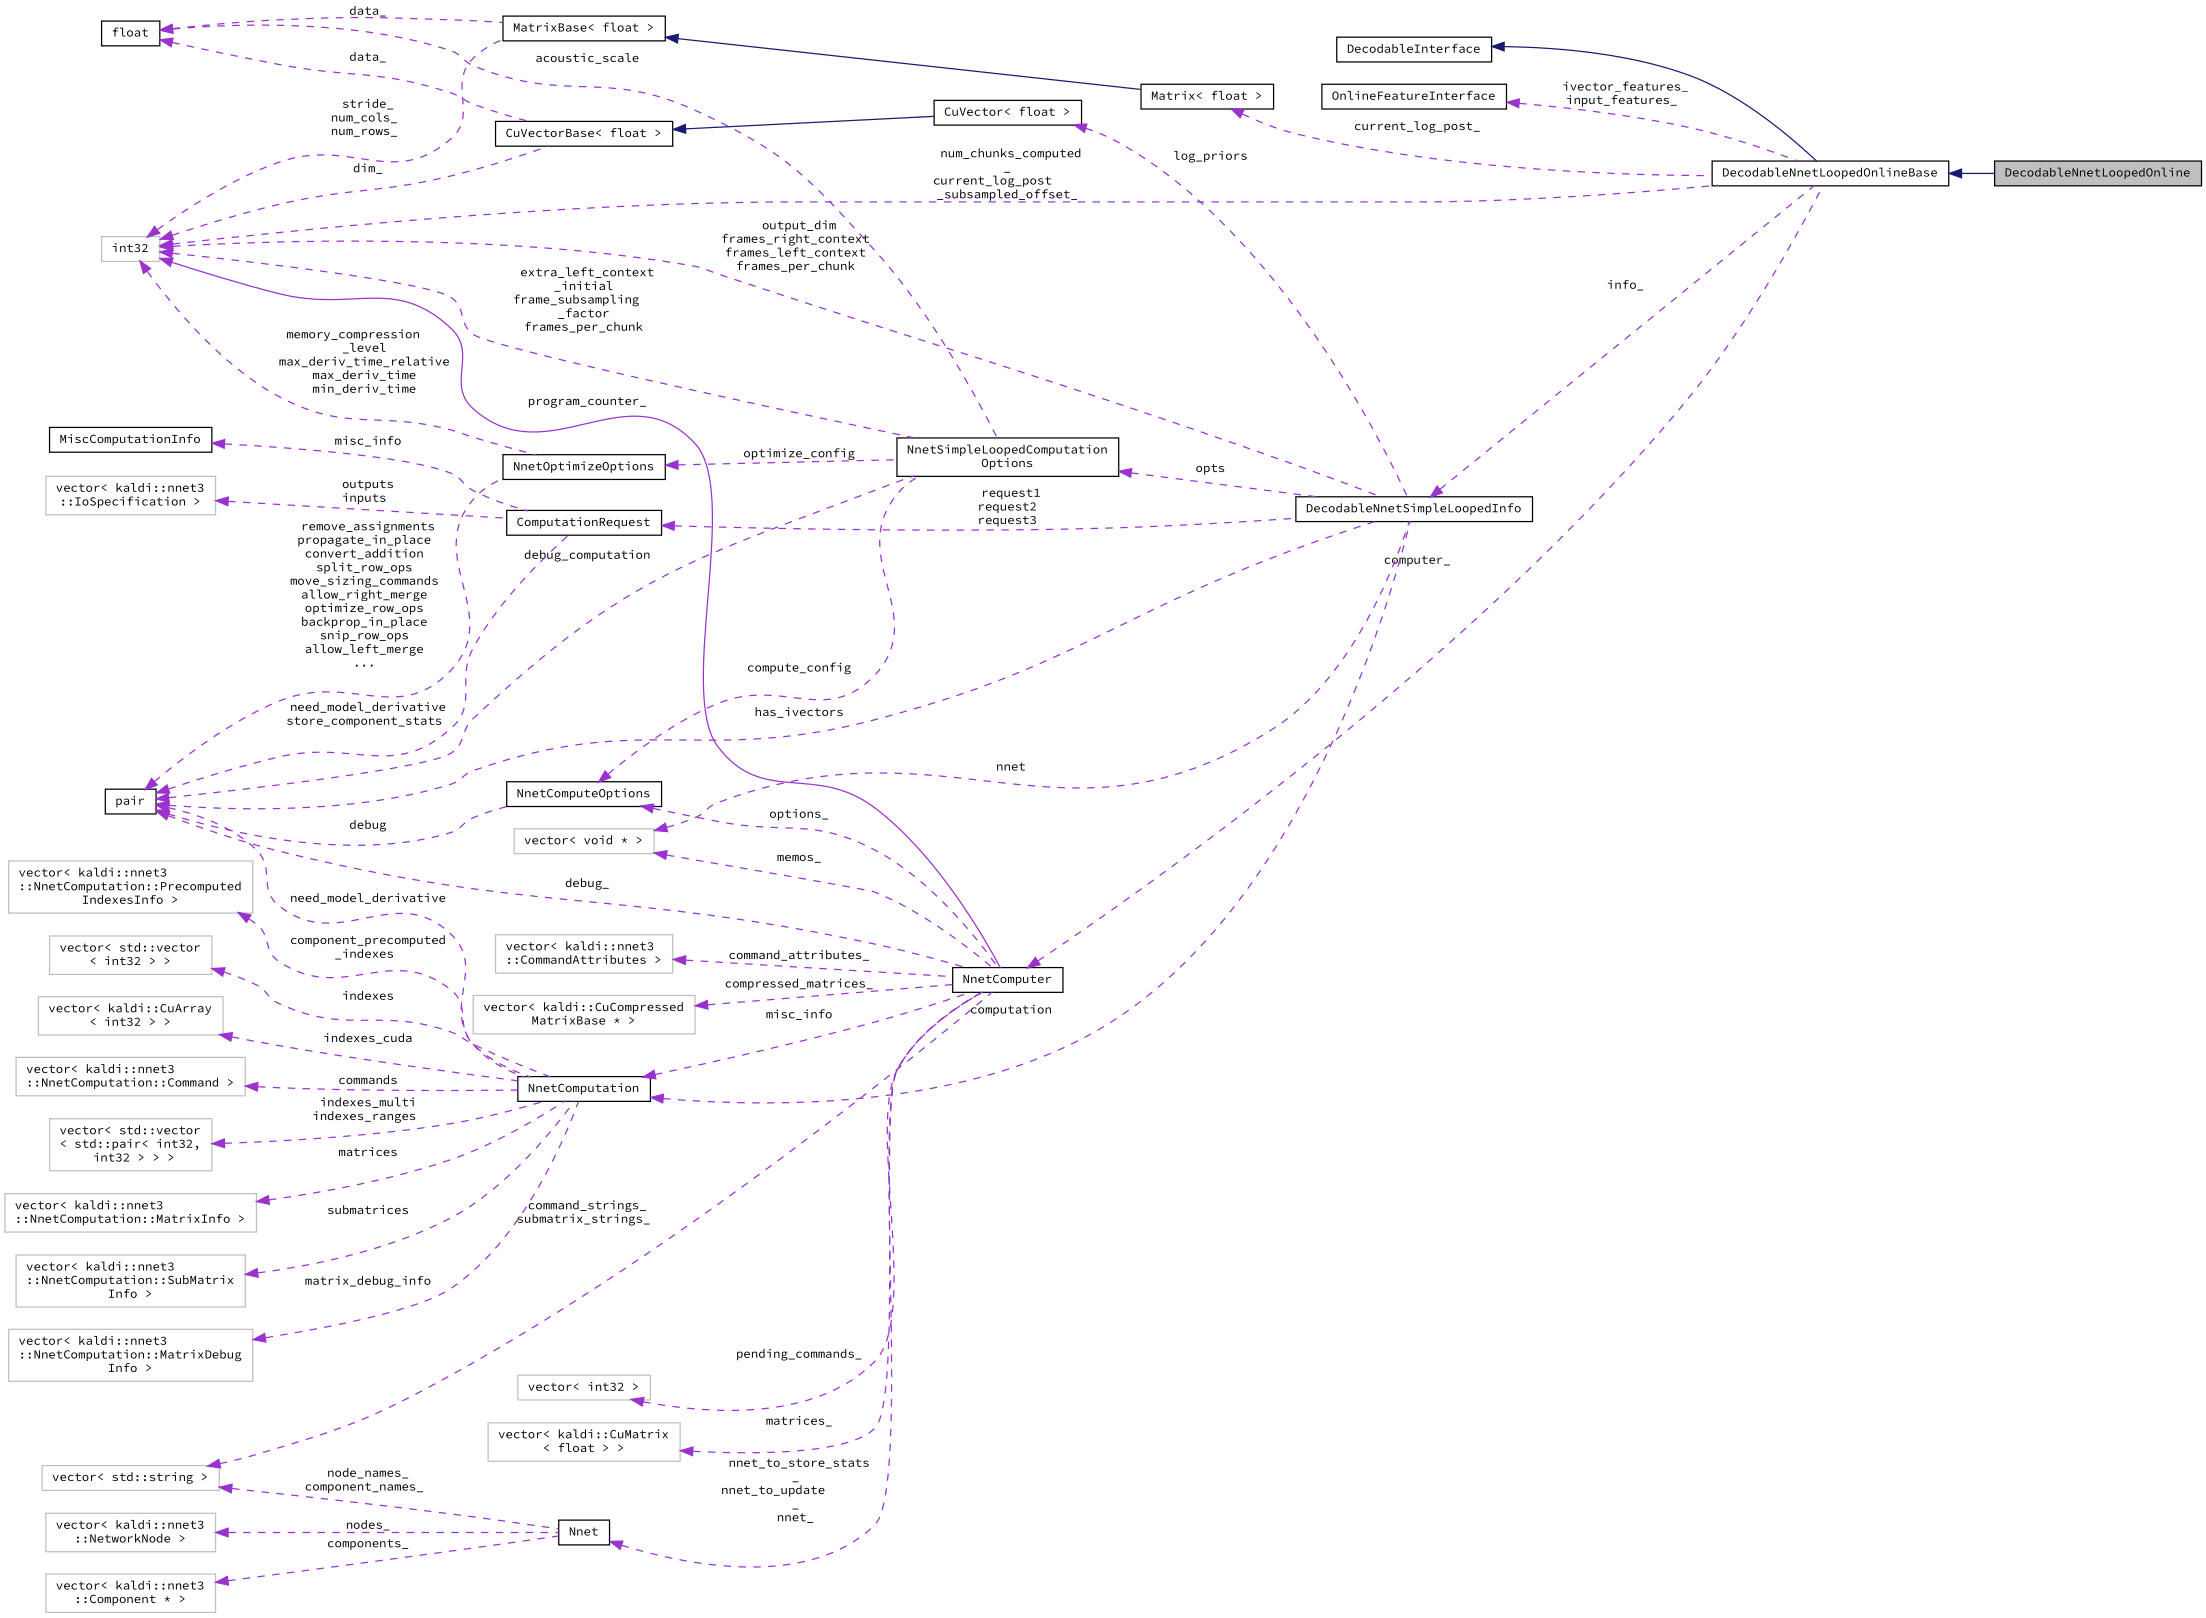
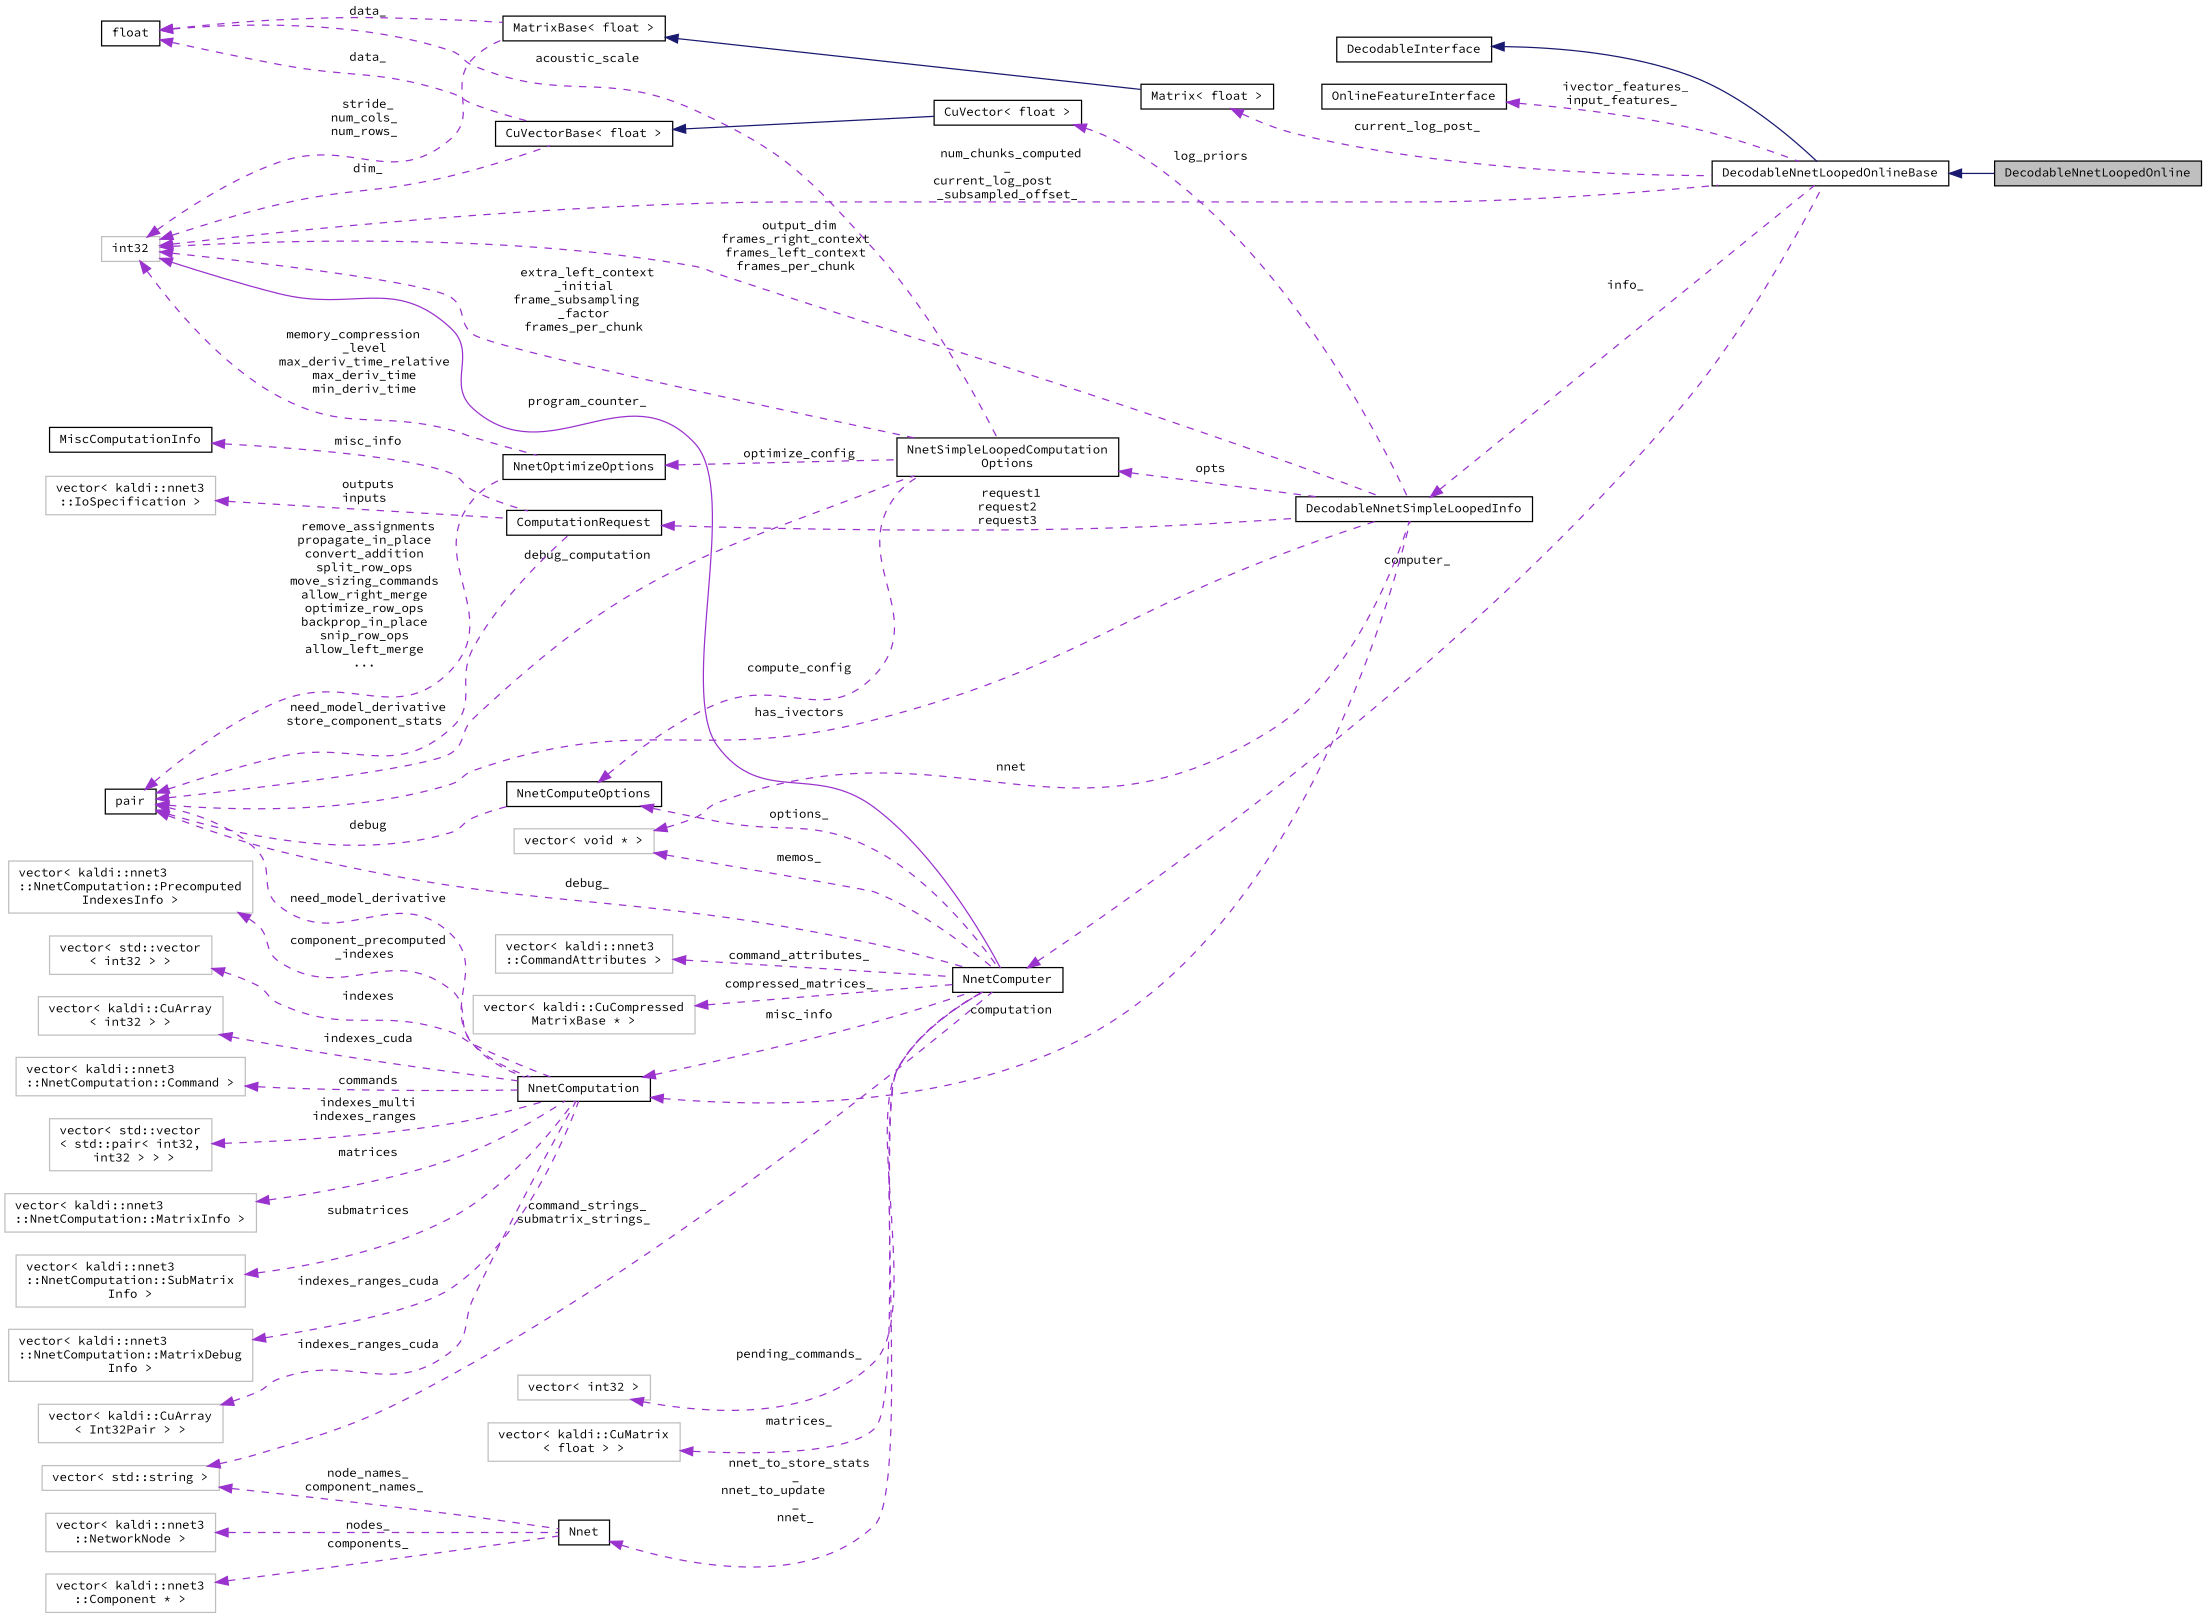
edge "NnetComputation" -> "vector< kaldi::nnet3 ::NnetComputation::MatrixDebug Info >": label " matrix_debug_info" -> " indexes_ranges_cuda"
node "vector< kaldi::CuArray < Int32Pair > >": added
